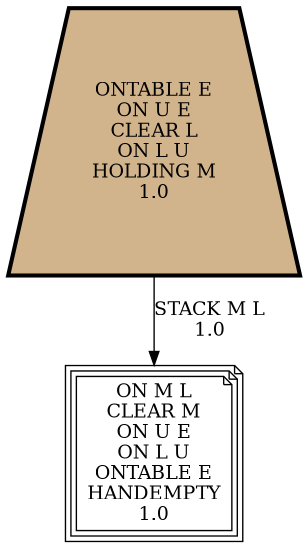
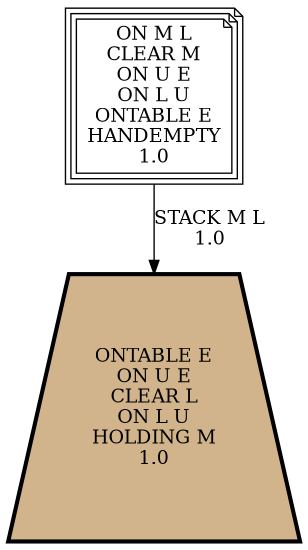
edge "ONTABLE E ON U E CLEAR L ON L U HOLDING M 1.0" -> "ON M L CLEAR M ON U E ON L U ONTABLE E HANDEMPTY 1.0": reversed
